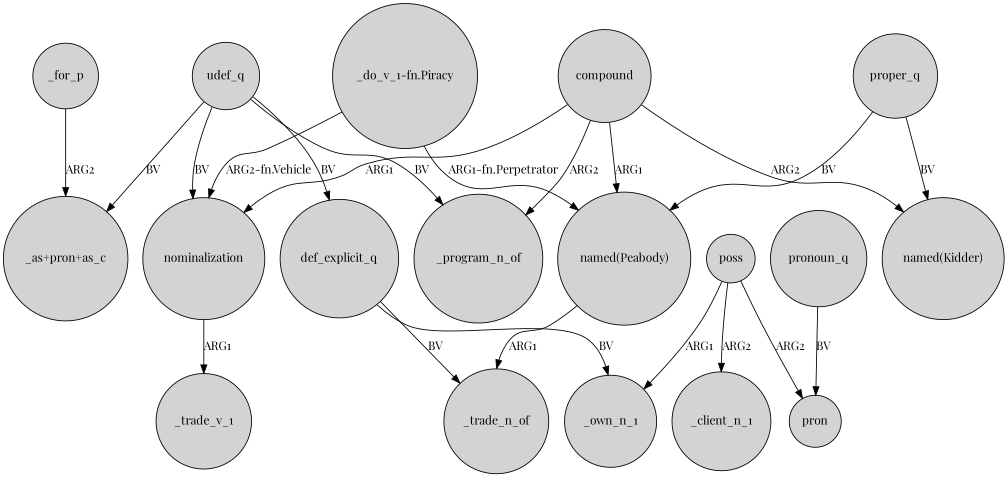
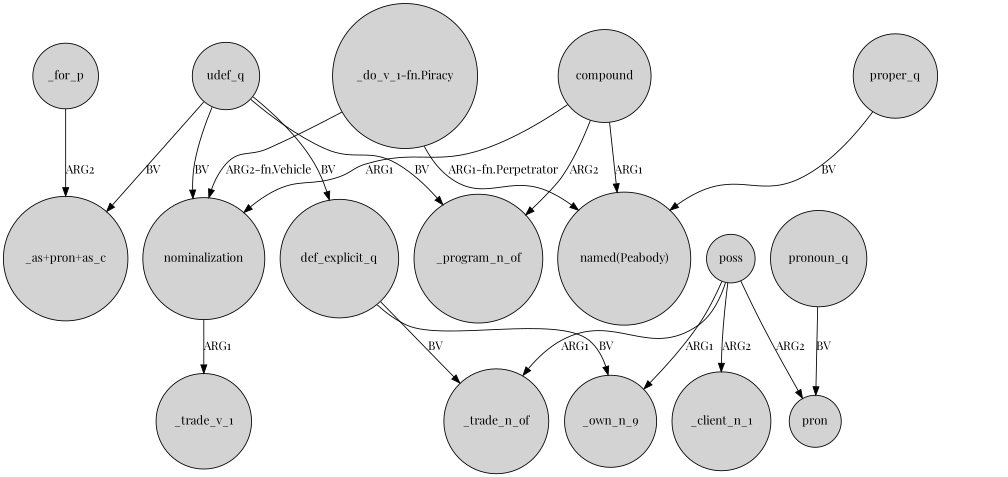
node "named(Kidder)": removed
edge "named(Peabody)" -> "_trade_n_of": now "poss" -> "_trade_n_of"
node "_own_n_1": label "_own_n_1" -> "_own_n_9"
